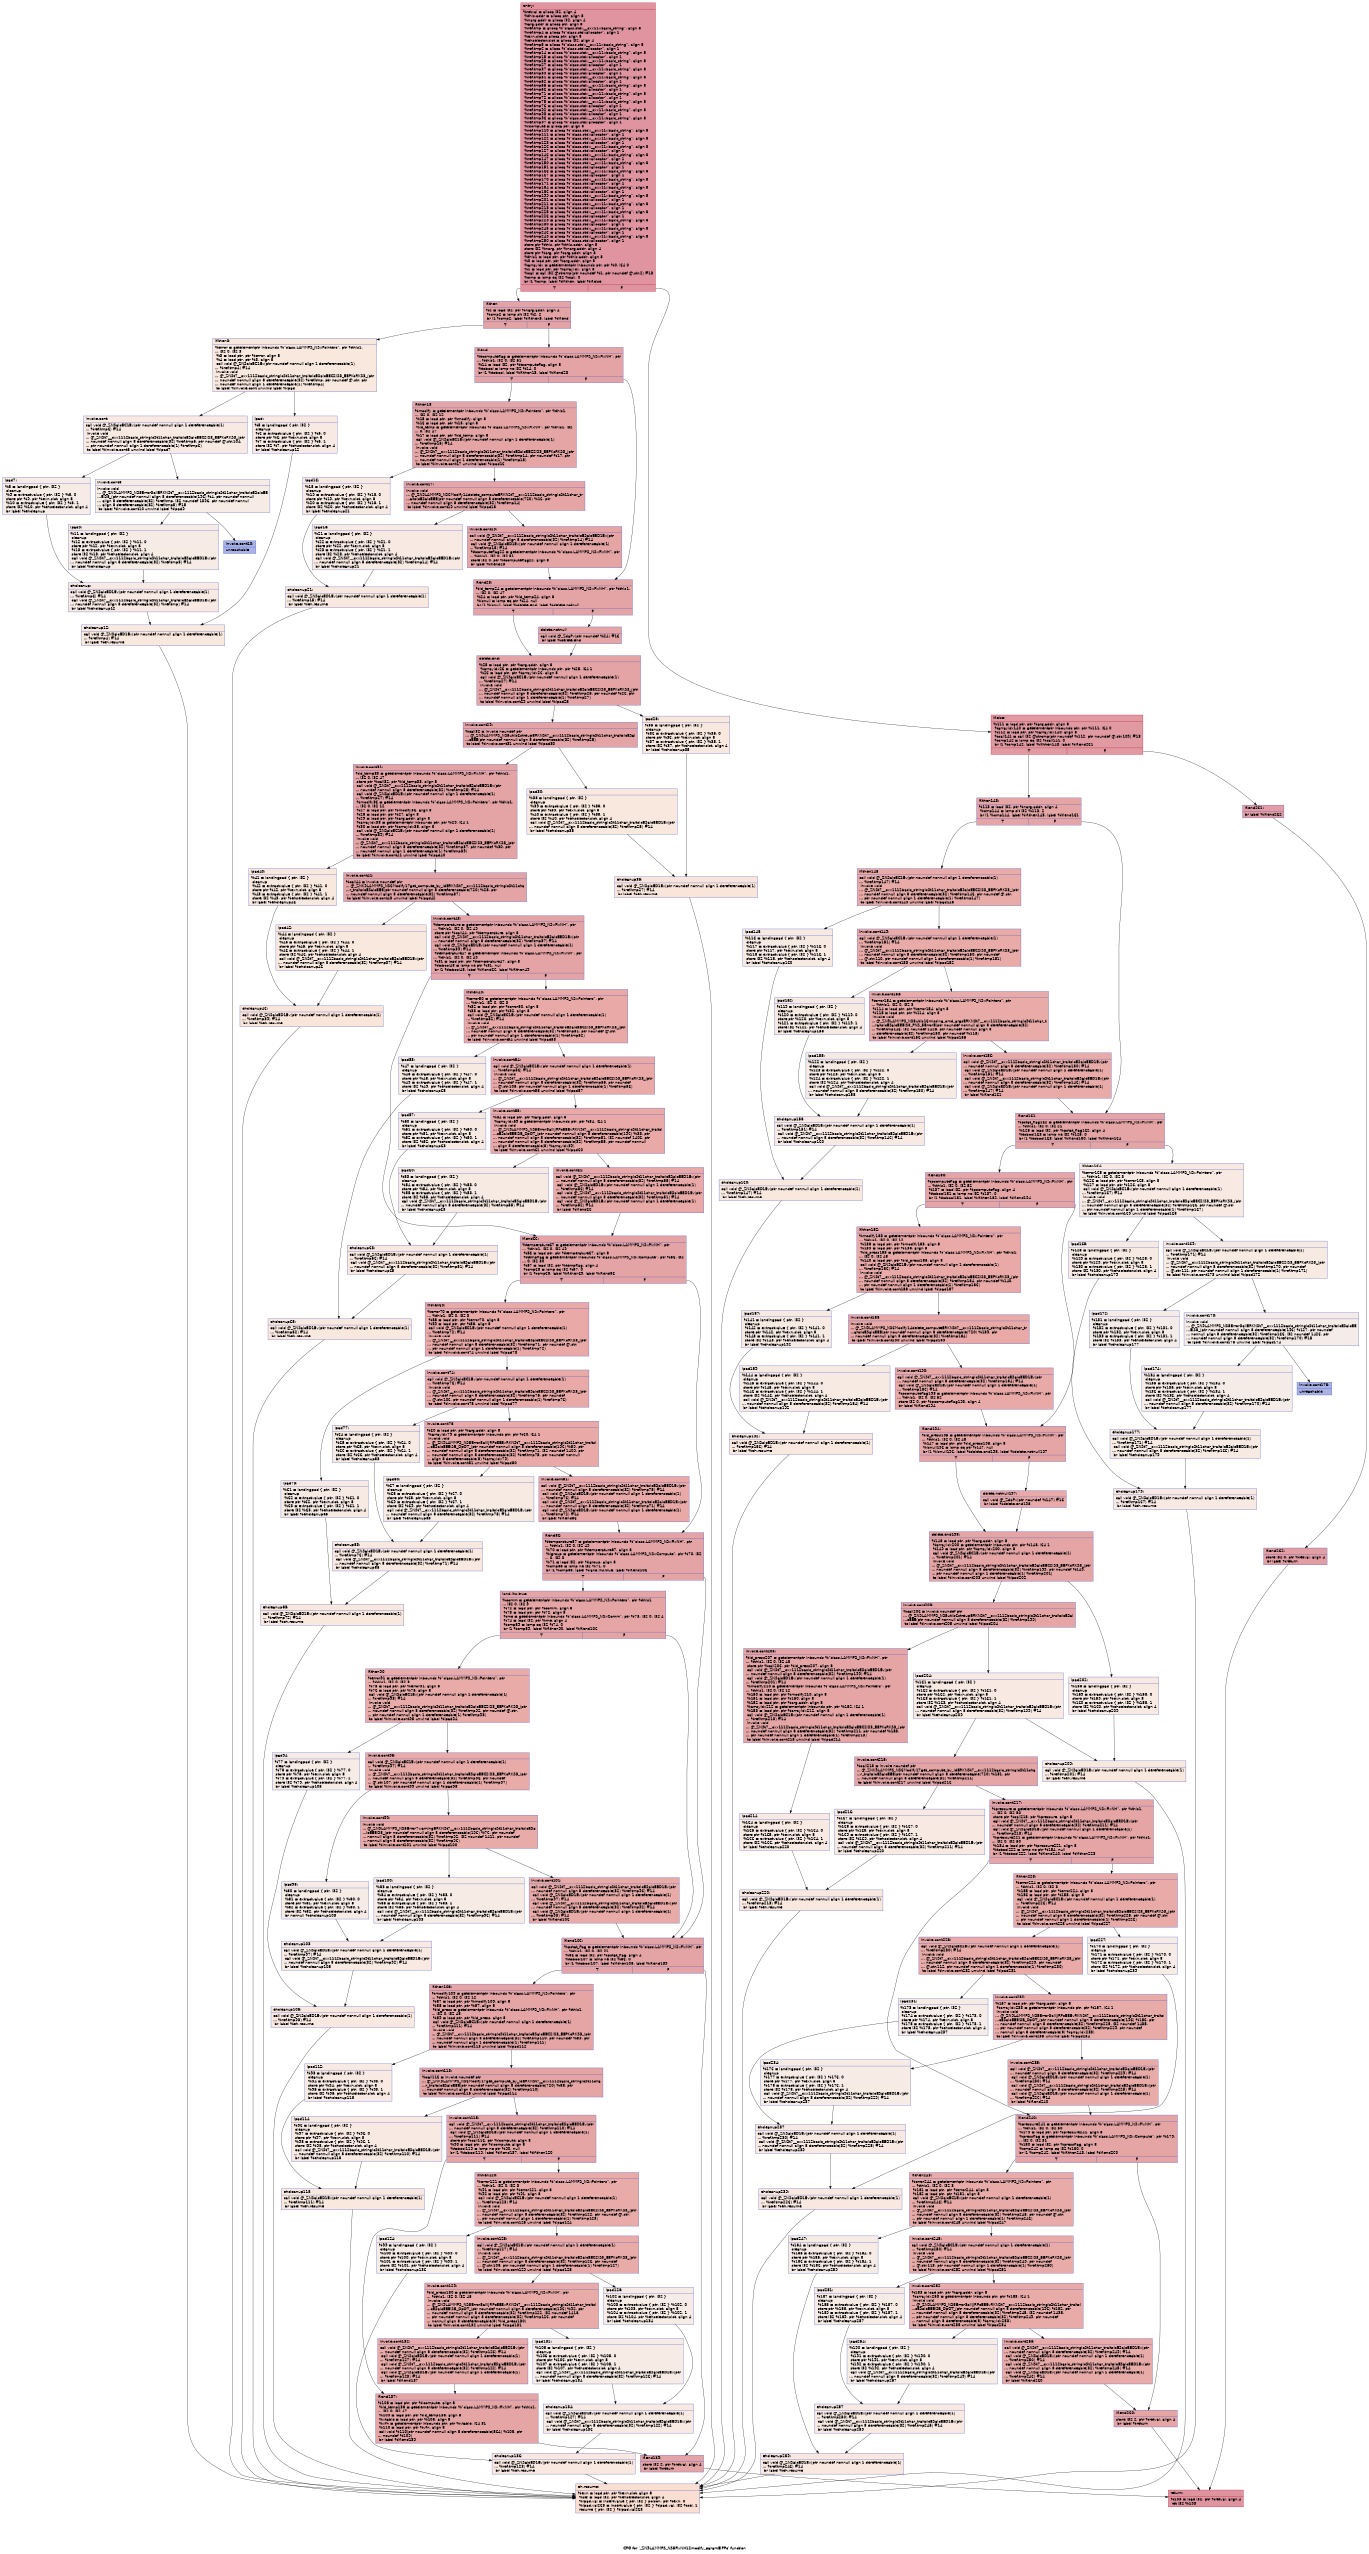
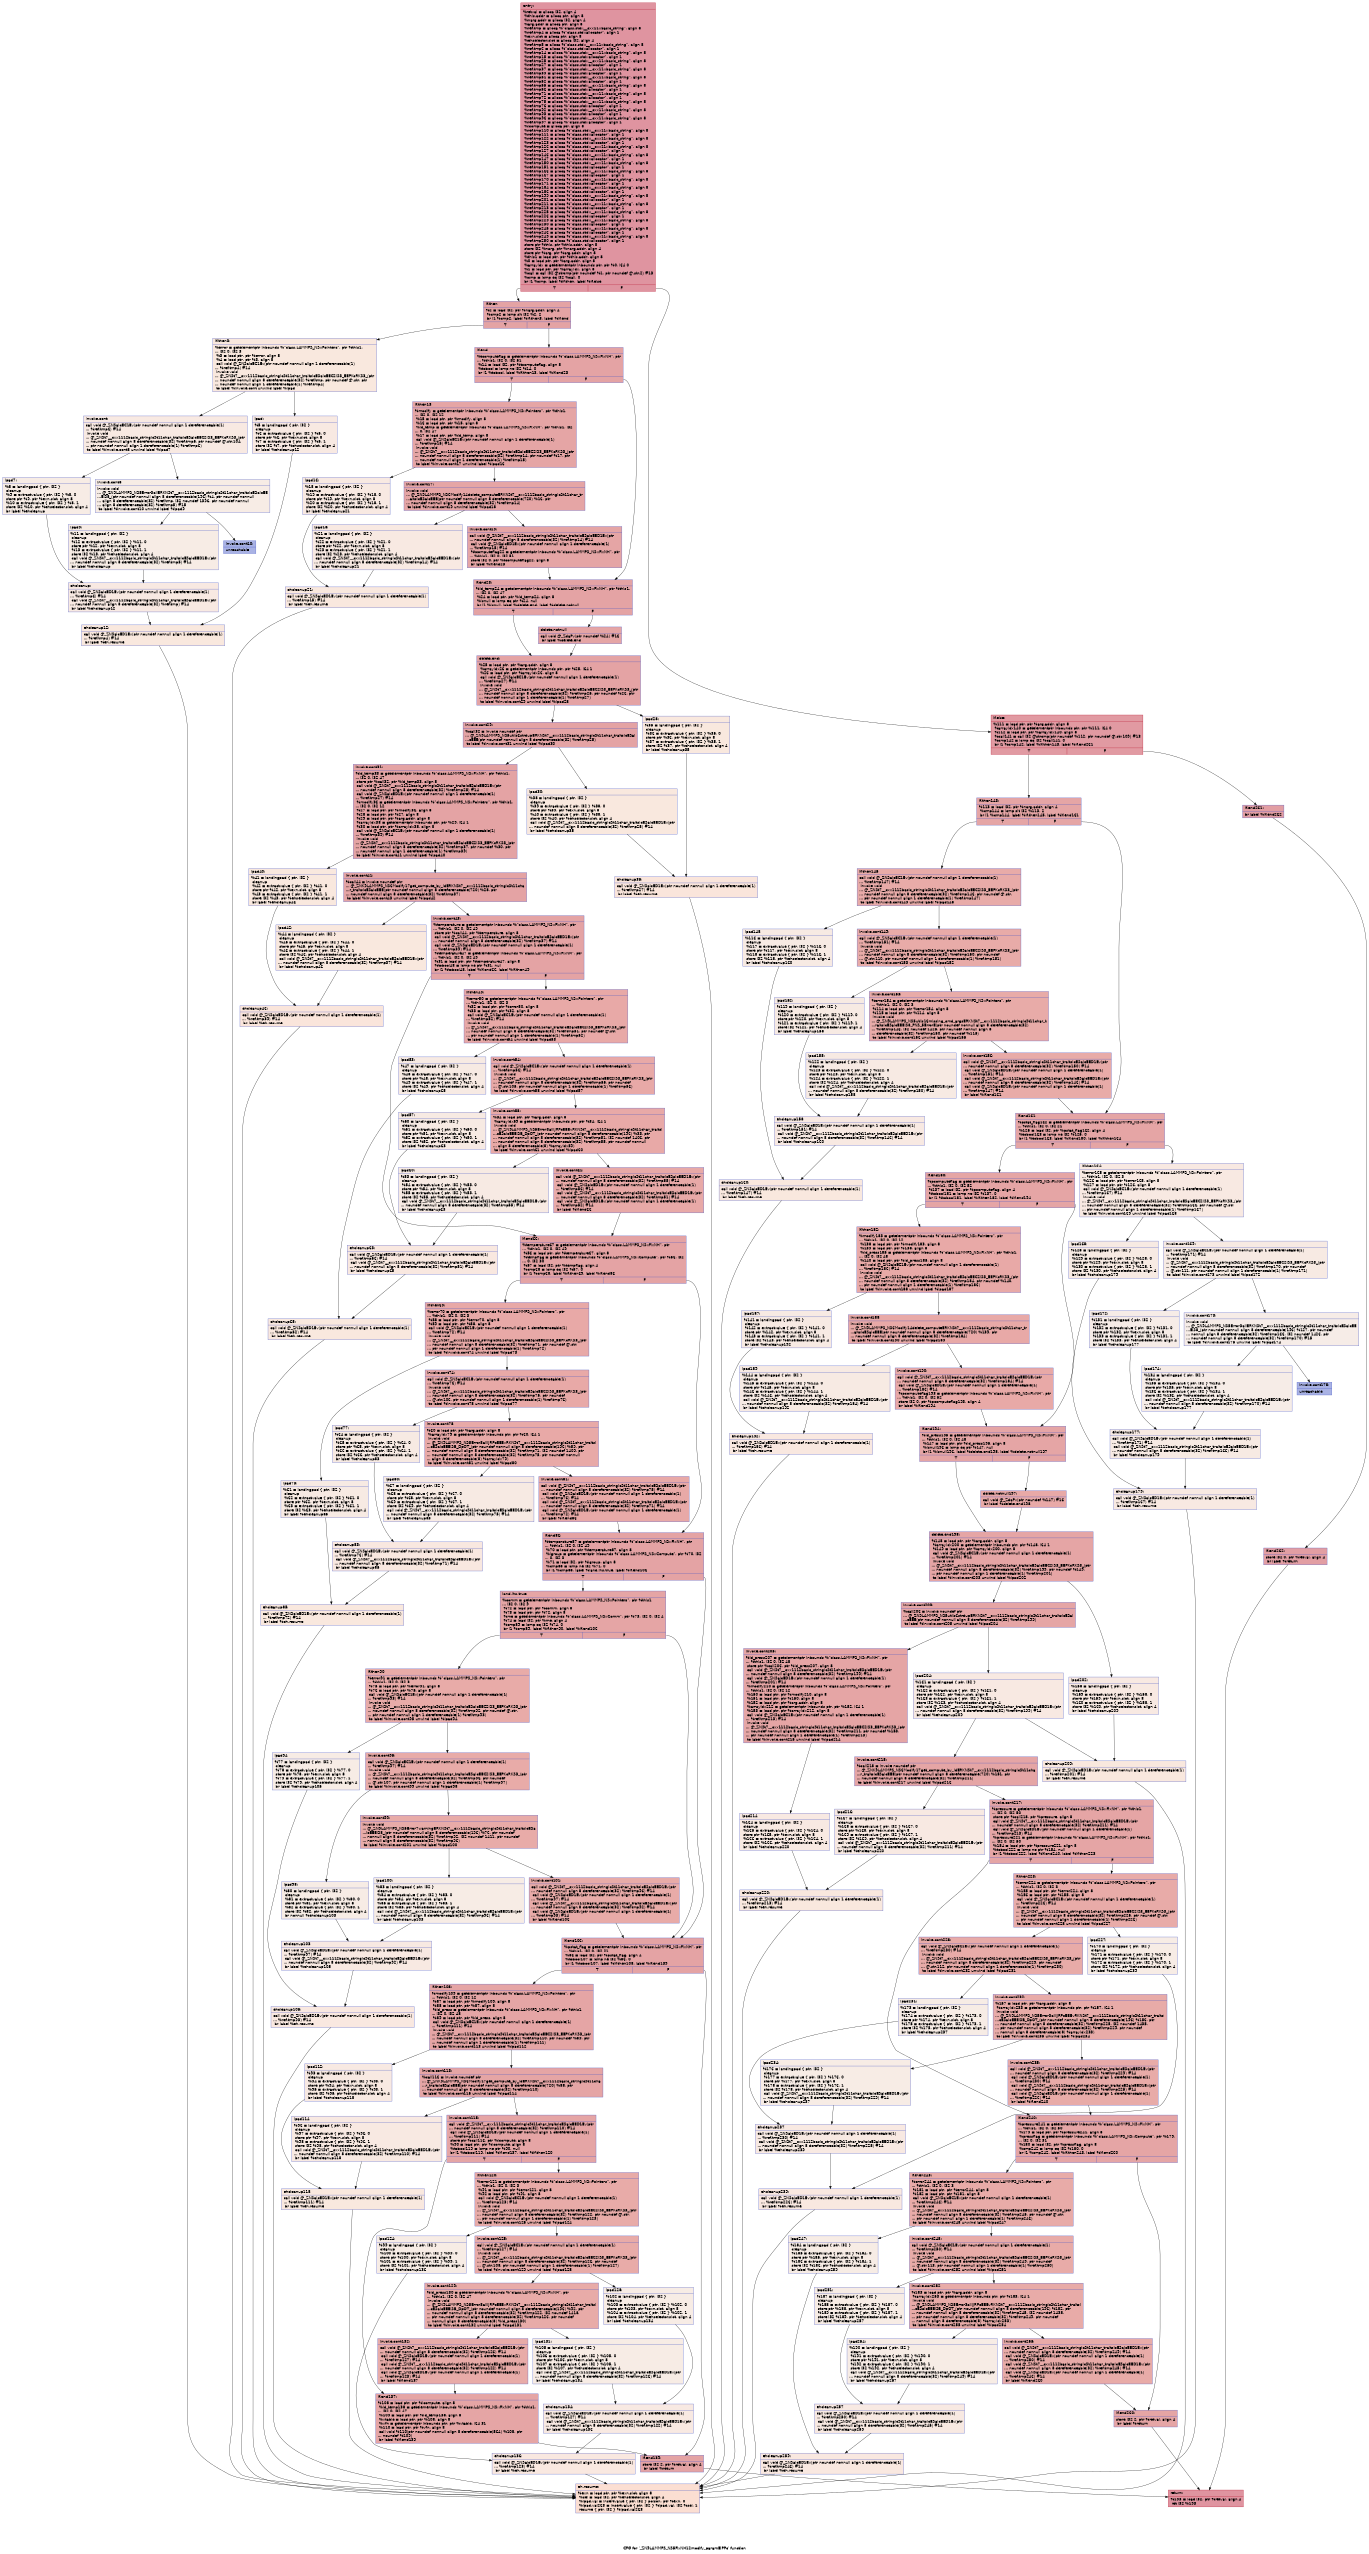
node "invoke.cont129:": text "... %this1, i32 0, i32 48" -> "... %this1, i32 0, i32 47"
